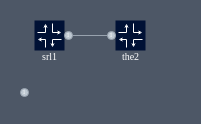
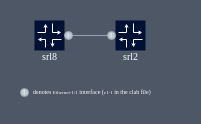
node "srl1": label "srl1" -> "srl8"
node "the2": label "the2" -> "srl2"
node "denotes Ethernet-1/1 interface (e1-1 in the clab file)": added
